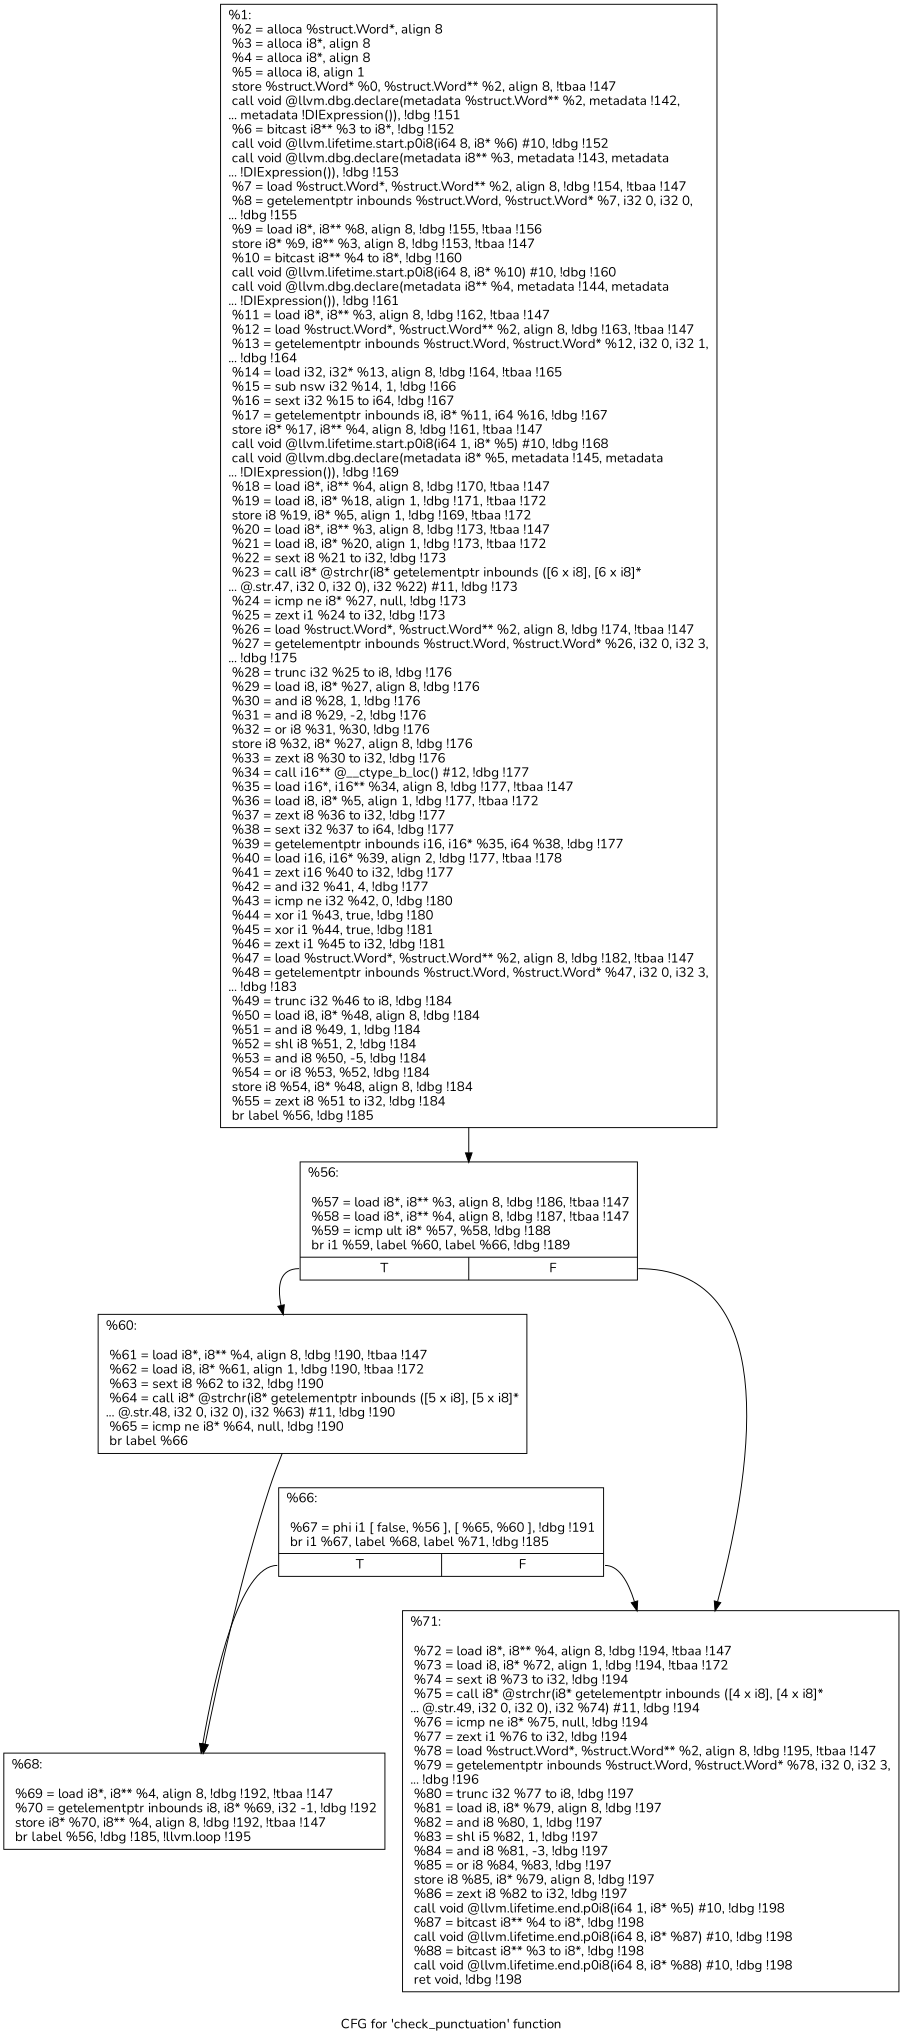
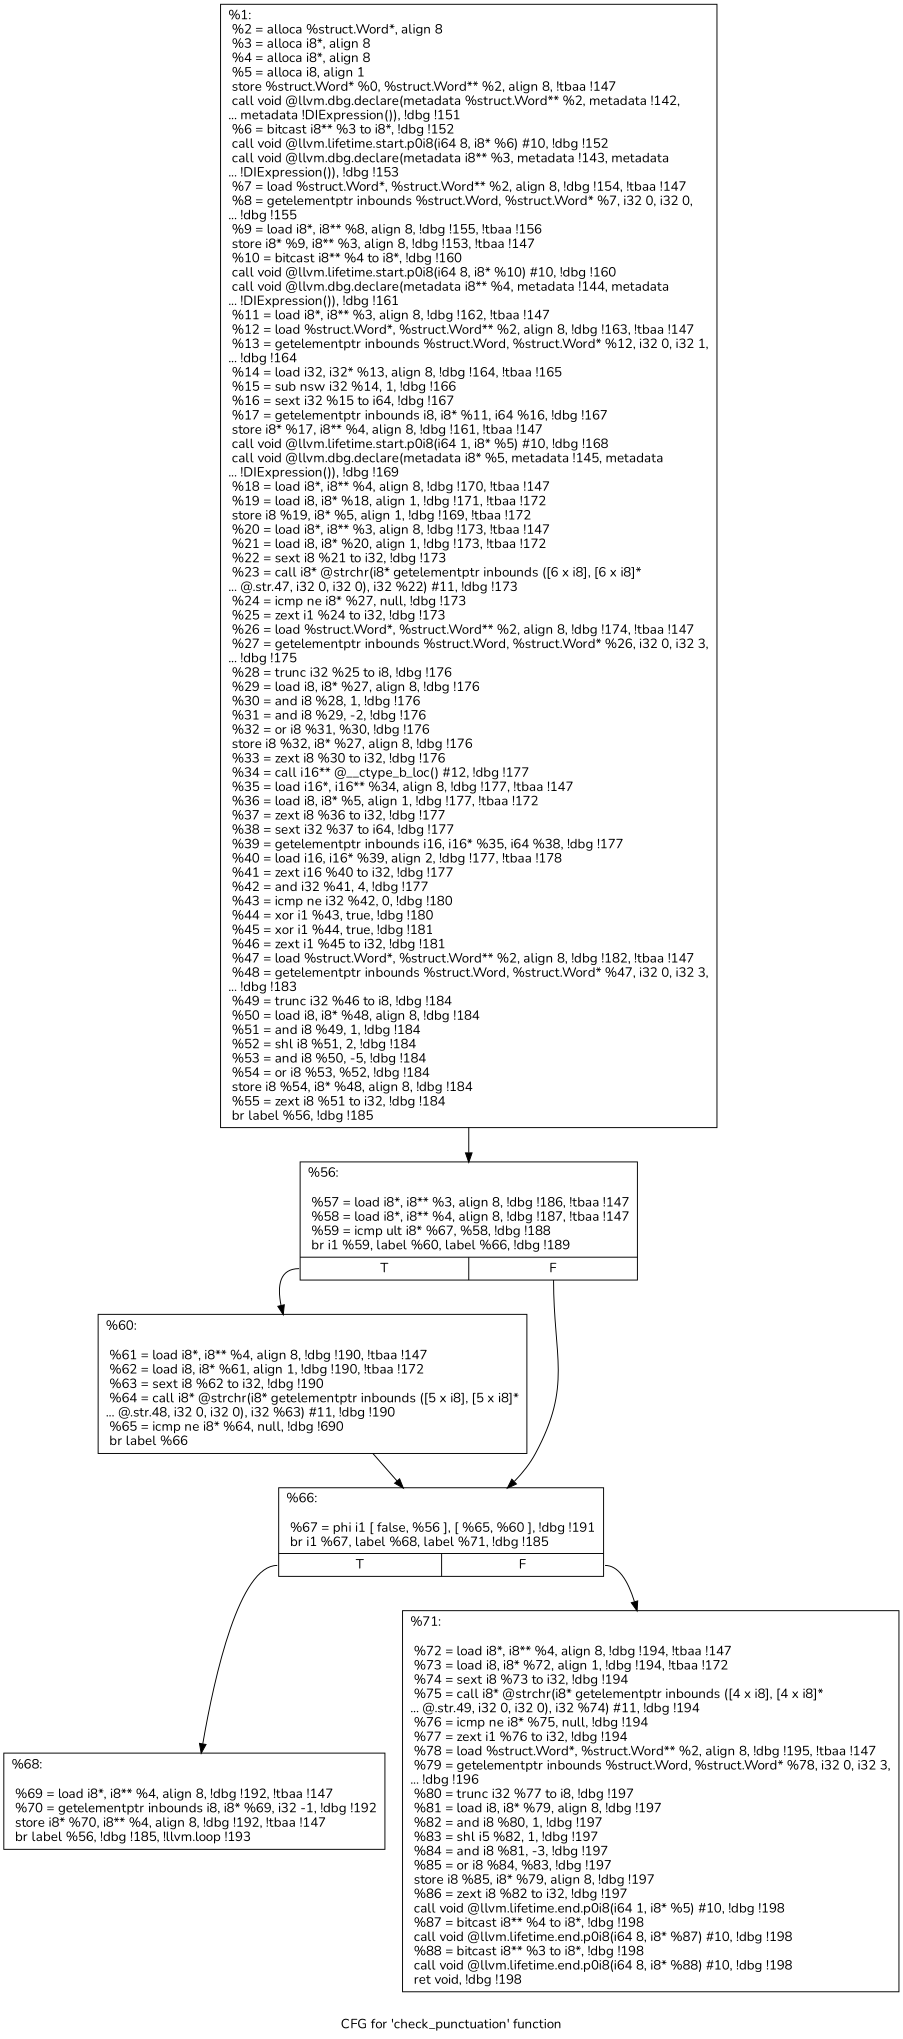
node "%56:": text "%59 = icmp ult i8* %57, %58, !dbg !188" -> "%59 = icmp ult i8* %67, %58, !dbg !188"
edge "%56:" -> "%71:": now "%56:" -> "%66:"
node "%60:": text "%65 = icmp ne i8* %64, null, !dbg !190" -> "%65 = icmp ne i8* %64, null, !dbg !690"
edge "%60:" -> "%68:": now "%60:" -> "%66:"
node "%68:": text "br label %56, !dbg !185, !llvm.loop !195" -> "br label %56, !dbg !185, !llvm.loop !193"
